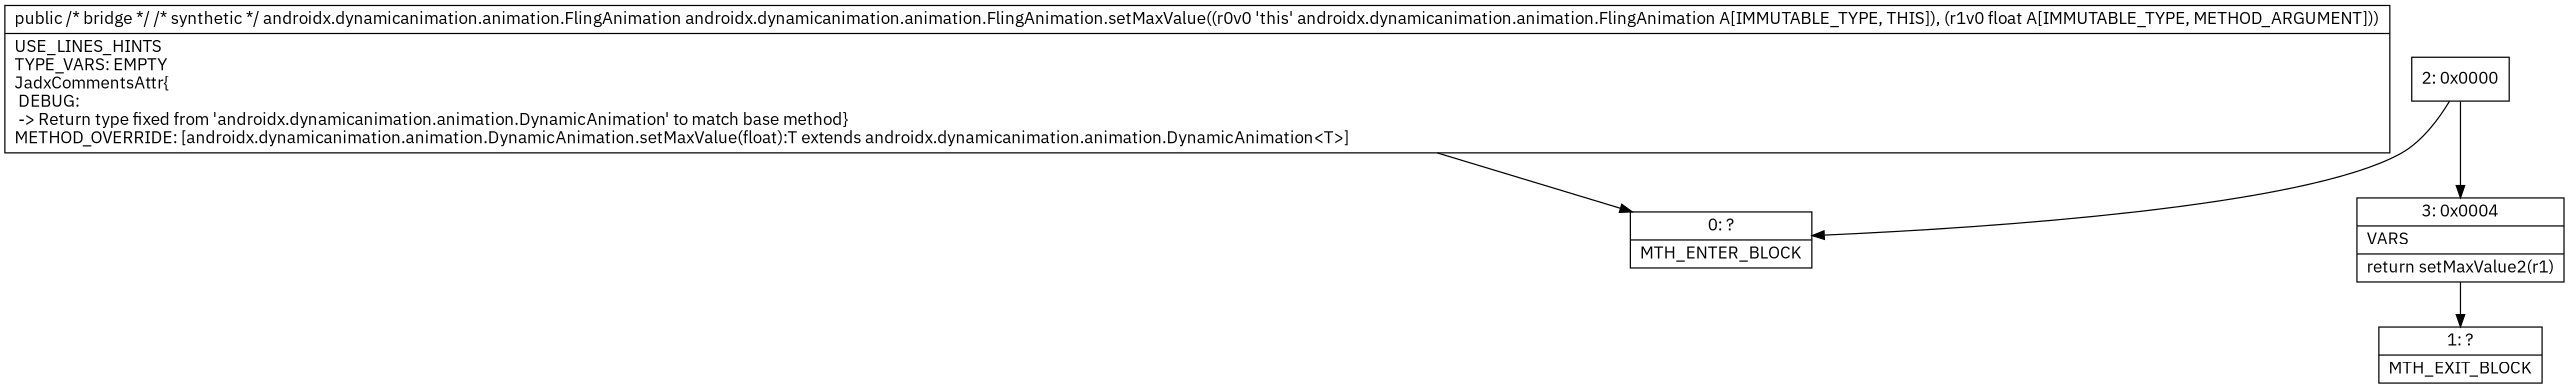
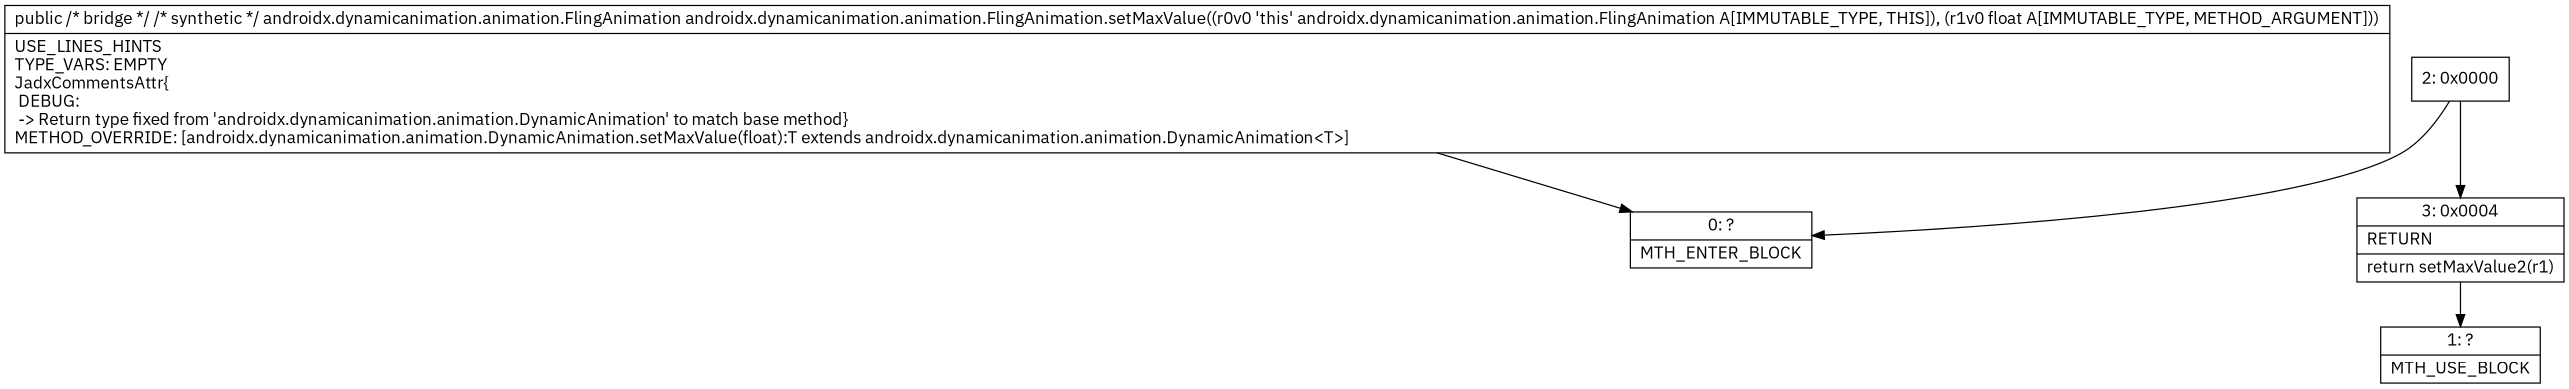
node "3: 0x0004": text "VARS" -> "RETURN"
node "1: ?": text "MTH_EXIT_BLOCK" -> "MTH_USE_BLOCK"
